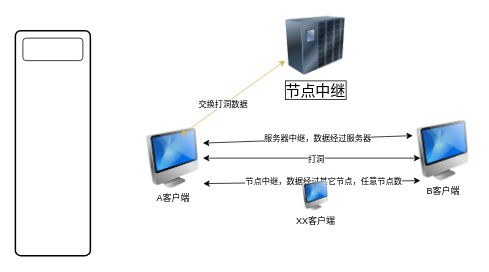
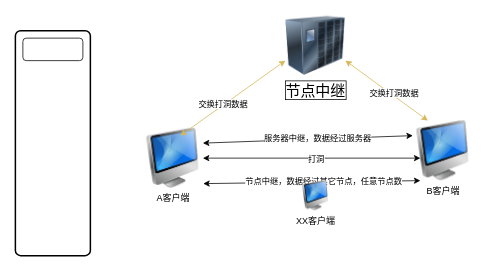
edge "节点中继" -- "B客户端": added, label "交换打洞数据"
